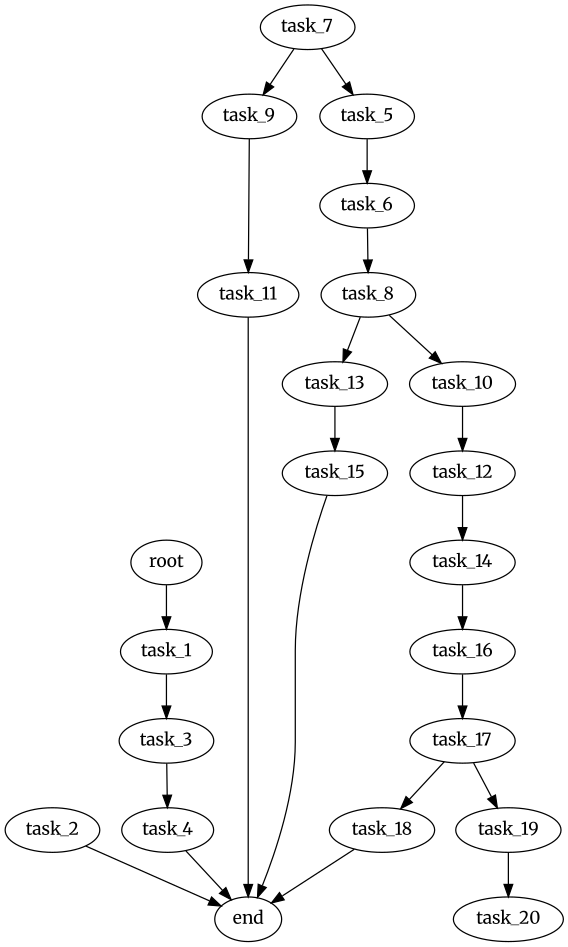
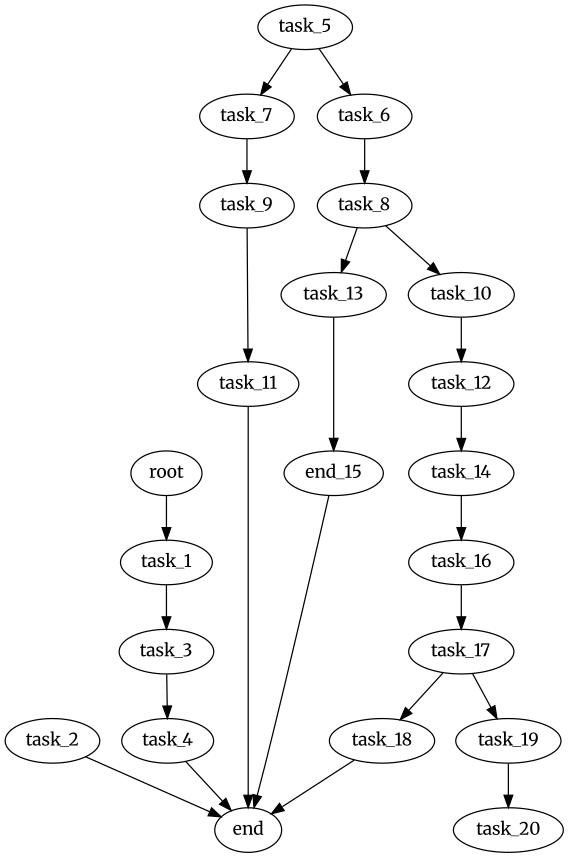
edge "task_7" -> "task_5": reversed
node "task_15": label "task_15" -> "end_15"
